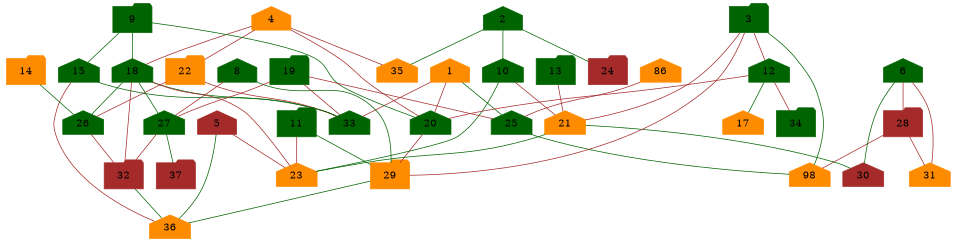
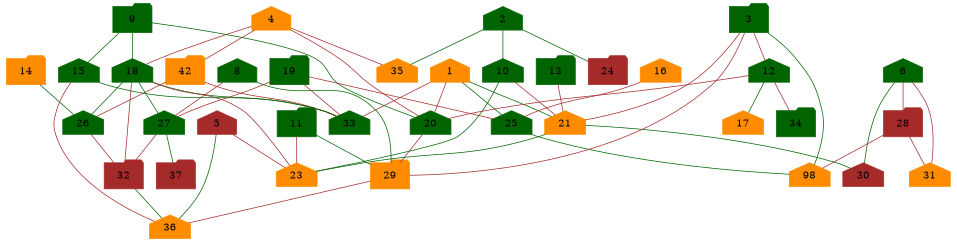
node "22": label "22" -> "42"
node "86": label "86" -> "16"
edge "1" -- "21": added
edge "29" -- "36": color darkgreen -> brown
